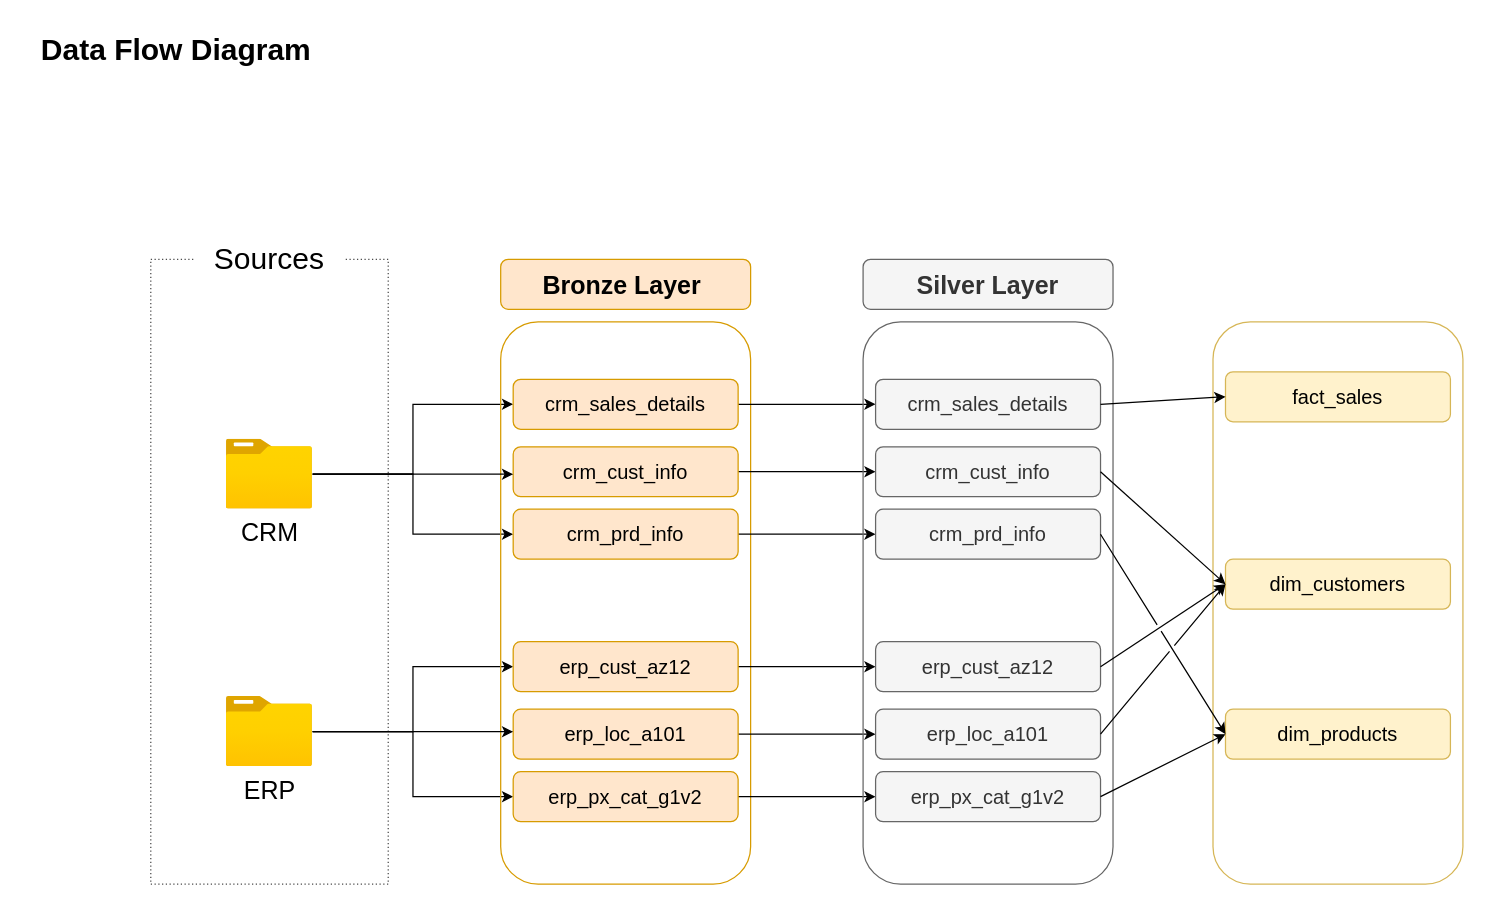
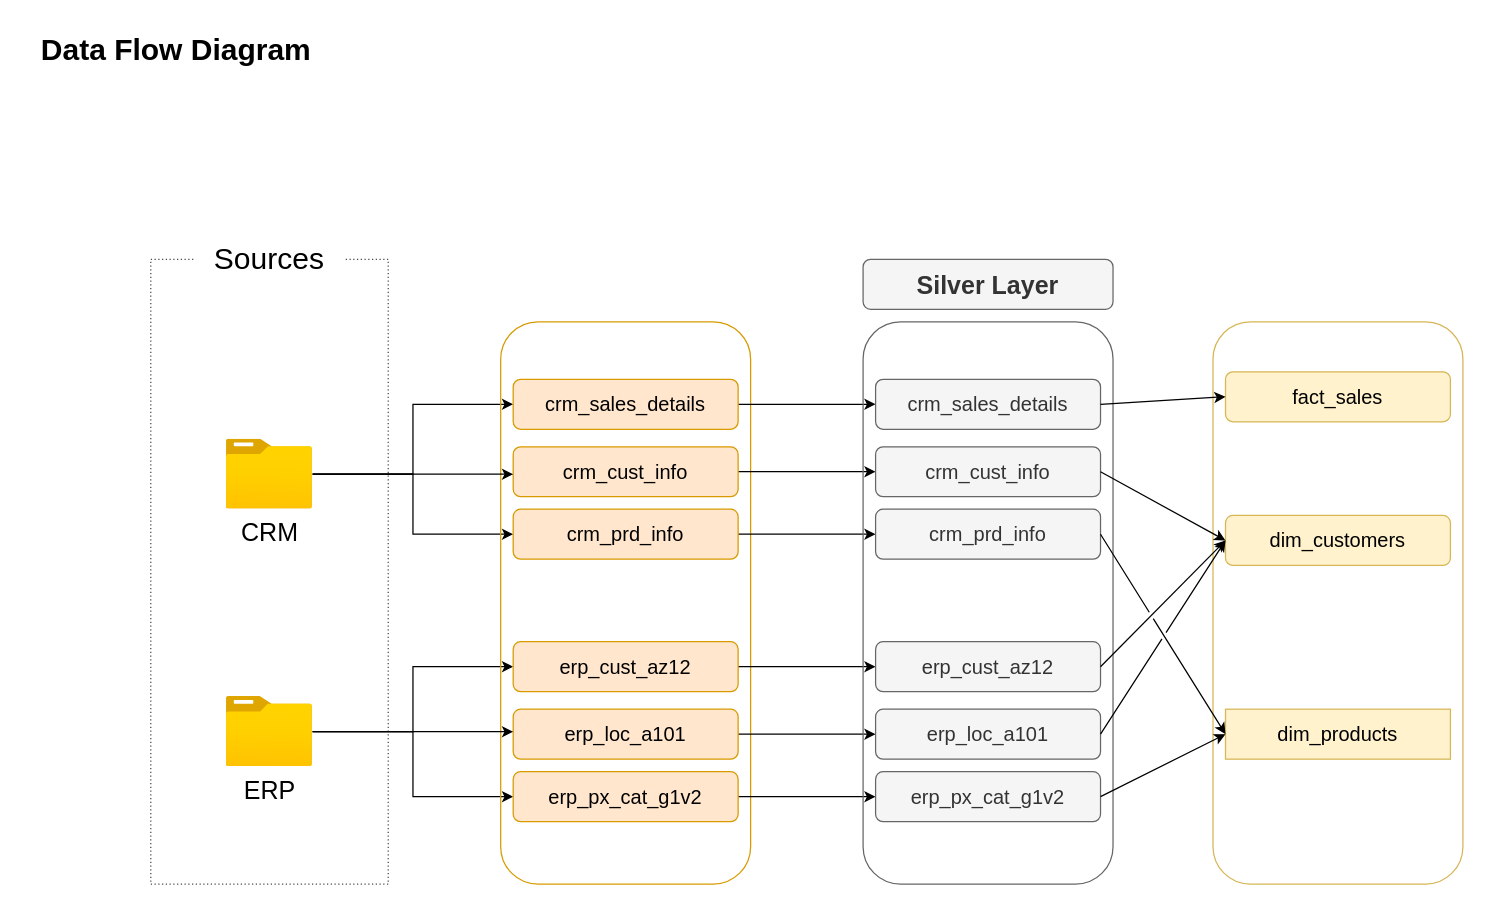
node "Bronze Layer": removed
node "dim_customers": moved (1338, 584) -> (1338, 541)
node "dim_products": shape rounded rectangle -> rectangle
